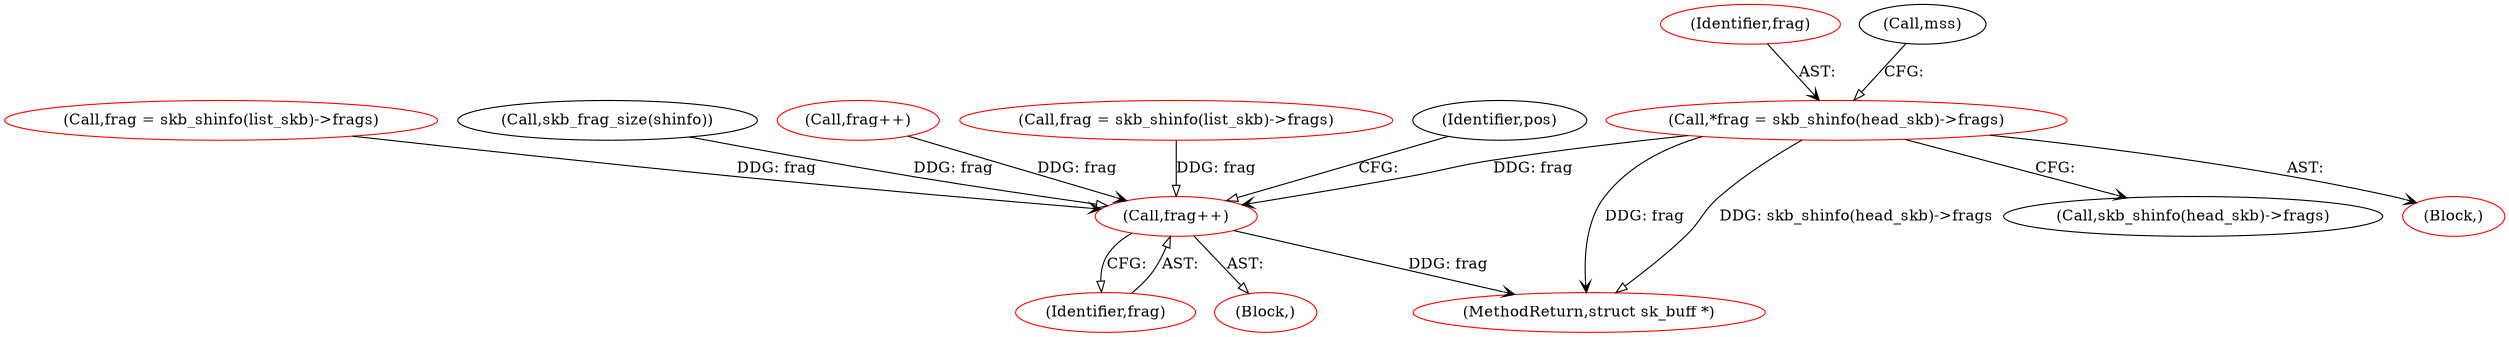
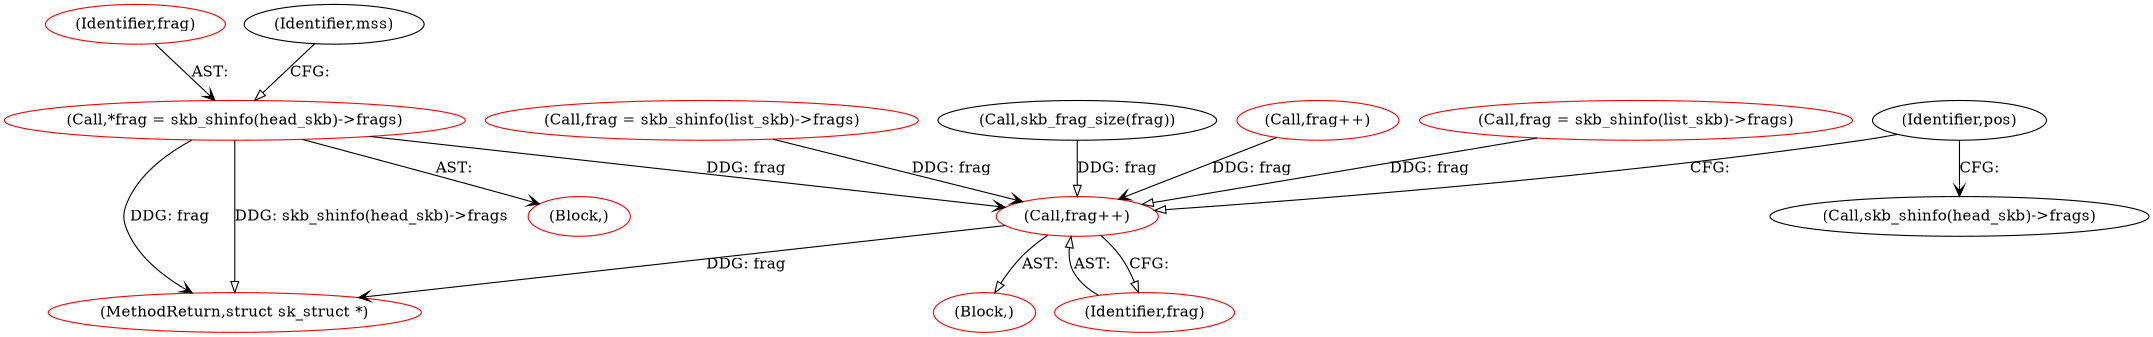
node "(Call,mss)": label "(Call,mss)" -> "(Identifier,mss)"
node "(Call,skb_frag_size(shinfo))": label "(Call,skb_frag_size(shinfo))" -> "(Call,skb_frag_size(frag))"
edge "(Call,*frag = skb_shinfo(head_skb)->frags)" -> "(Call,skb_shinfo(head_skb)->frags)": now "(Identifier,pos)" -> "(Call,skb_shinfo(head_skb)->frags)"
node "(MethodReturn,struct sk_buff *)": label "(MethodReturn,struct sk_buff *)" -> "(MethodReturn,struct sk_struct *)"
